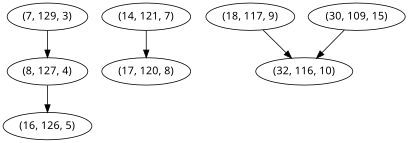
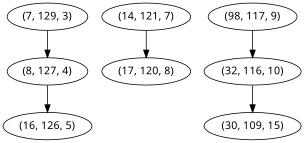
node "(18, 117, 9)": label "(18, 117, 9)" -> "(98, 117, 9)"
edge "(30, 109, 15)" -> "(32, 116, 10)": reversed
